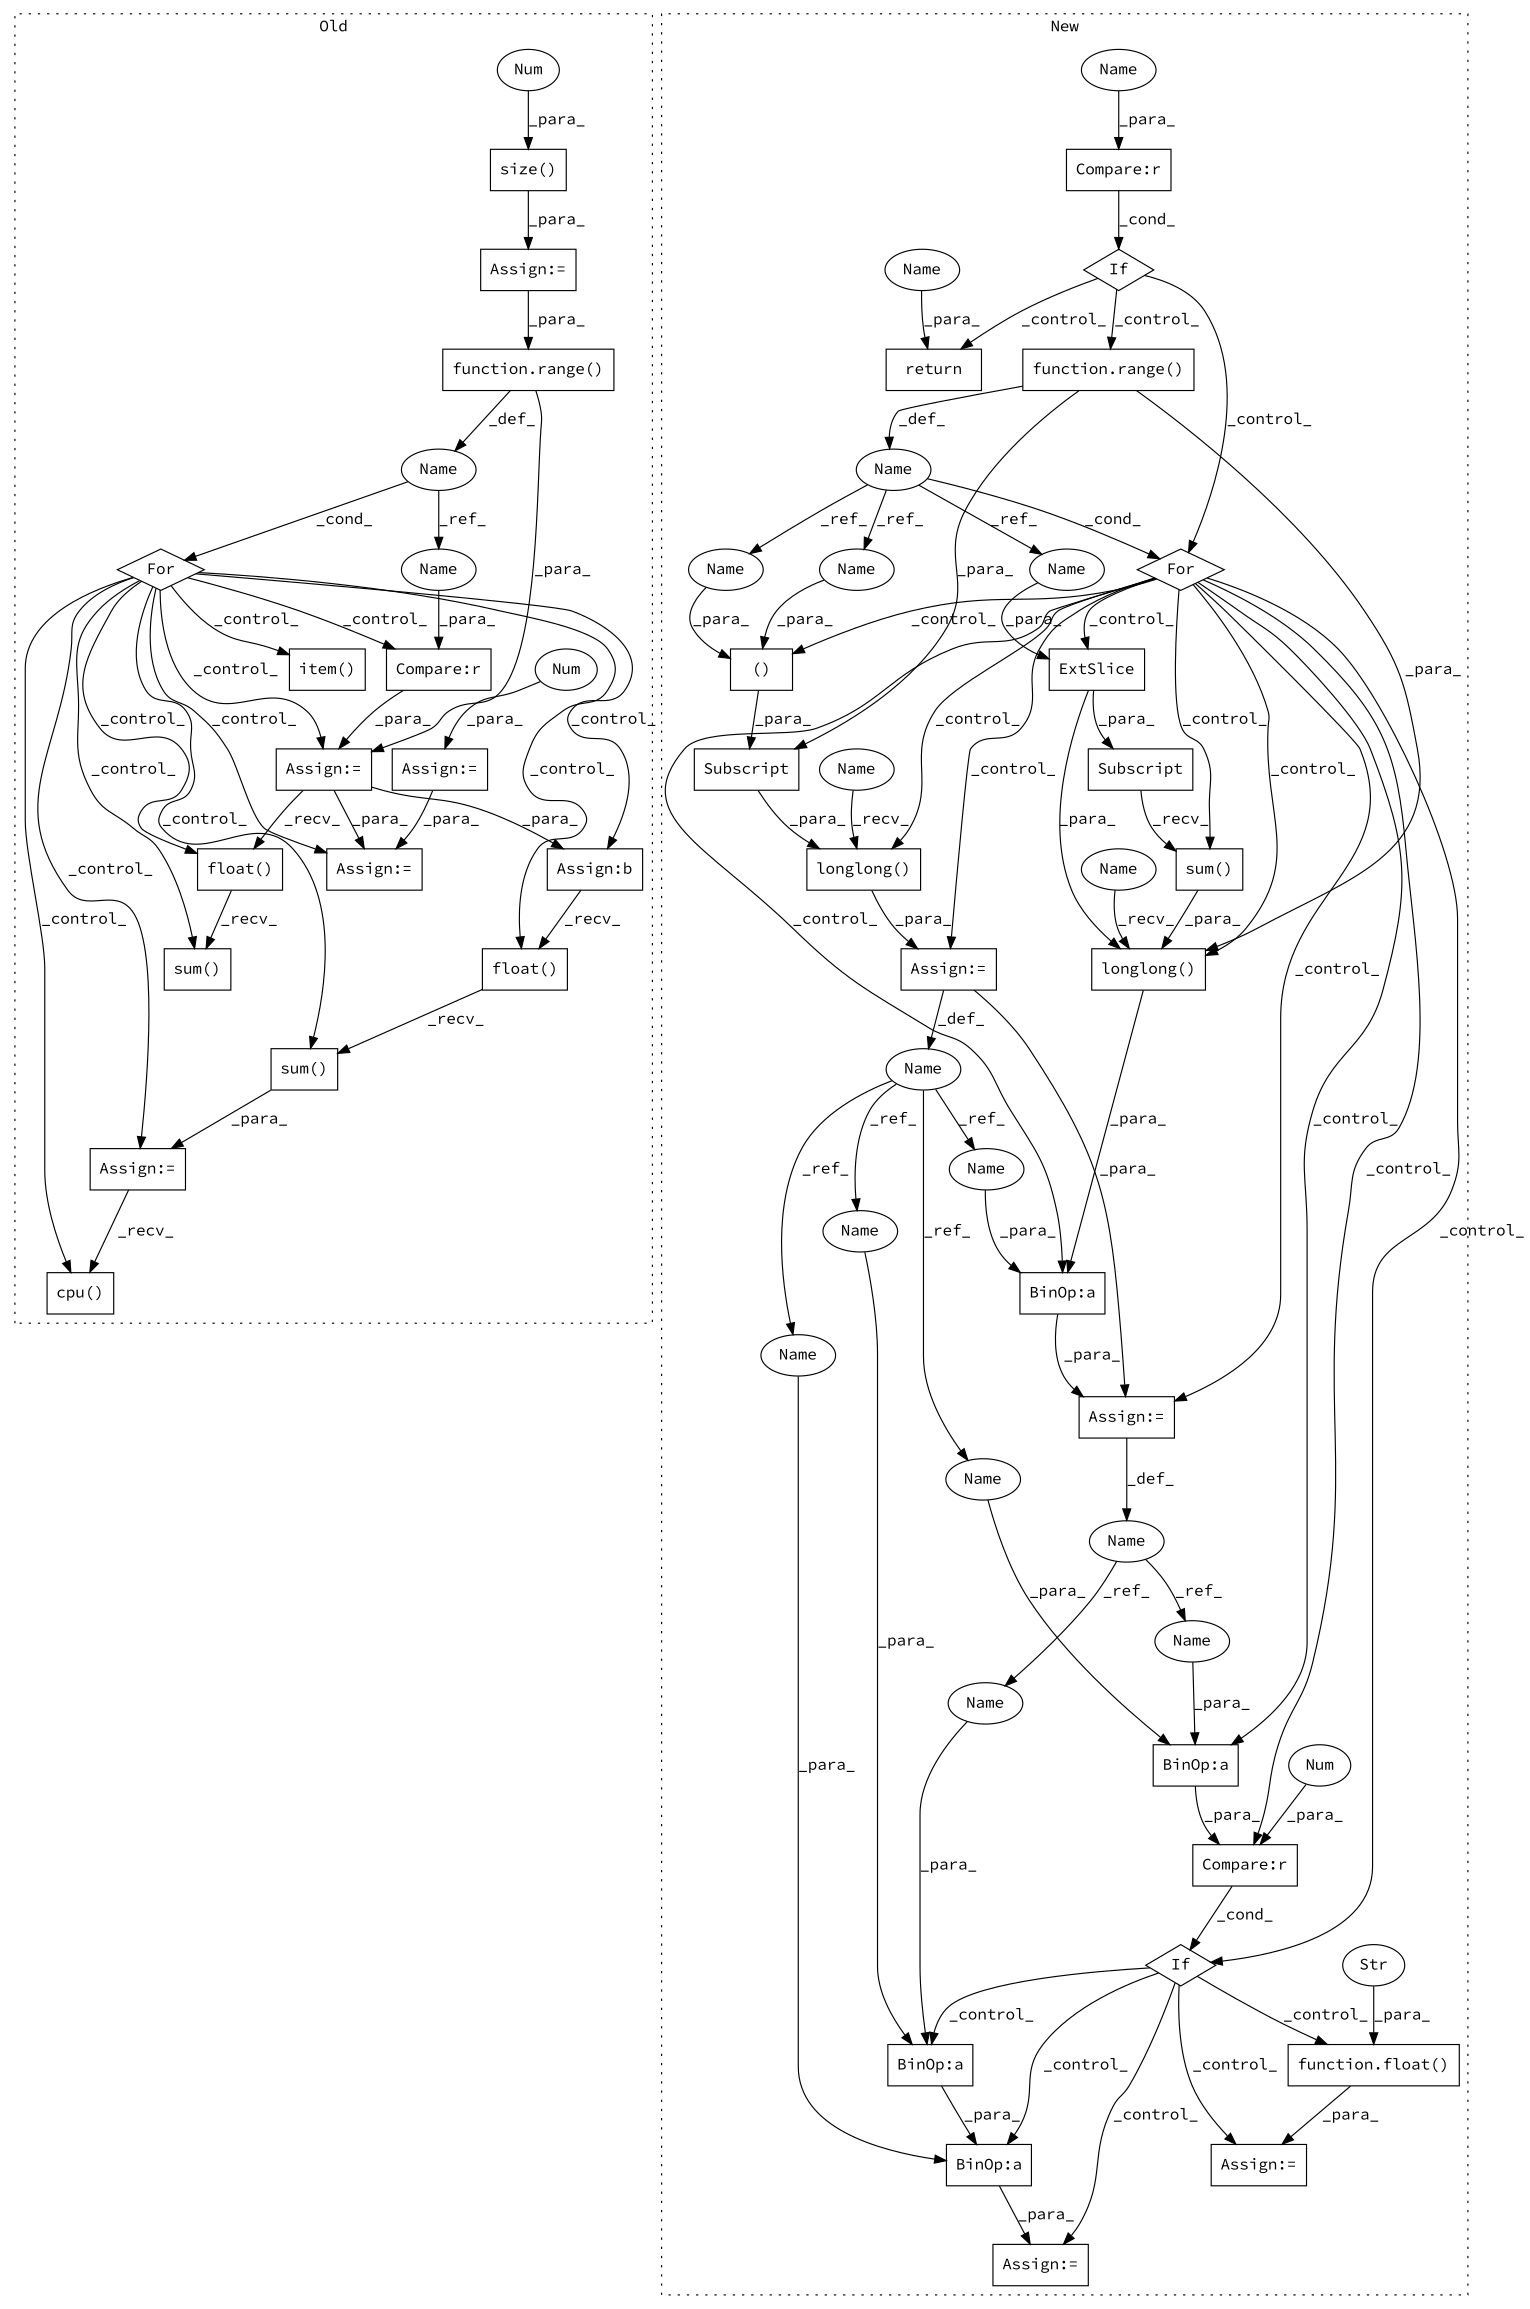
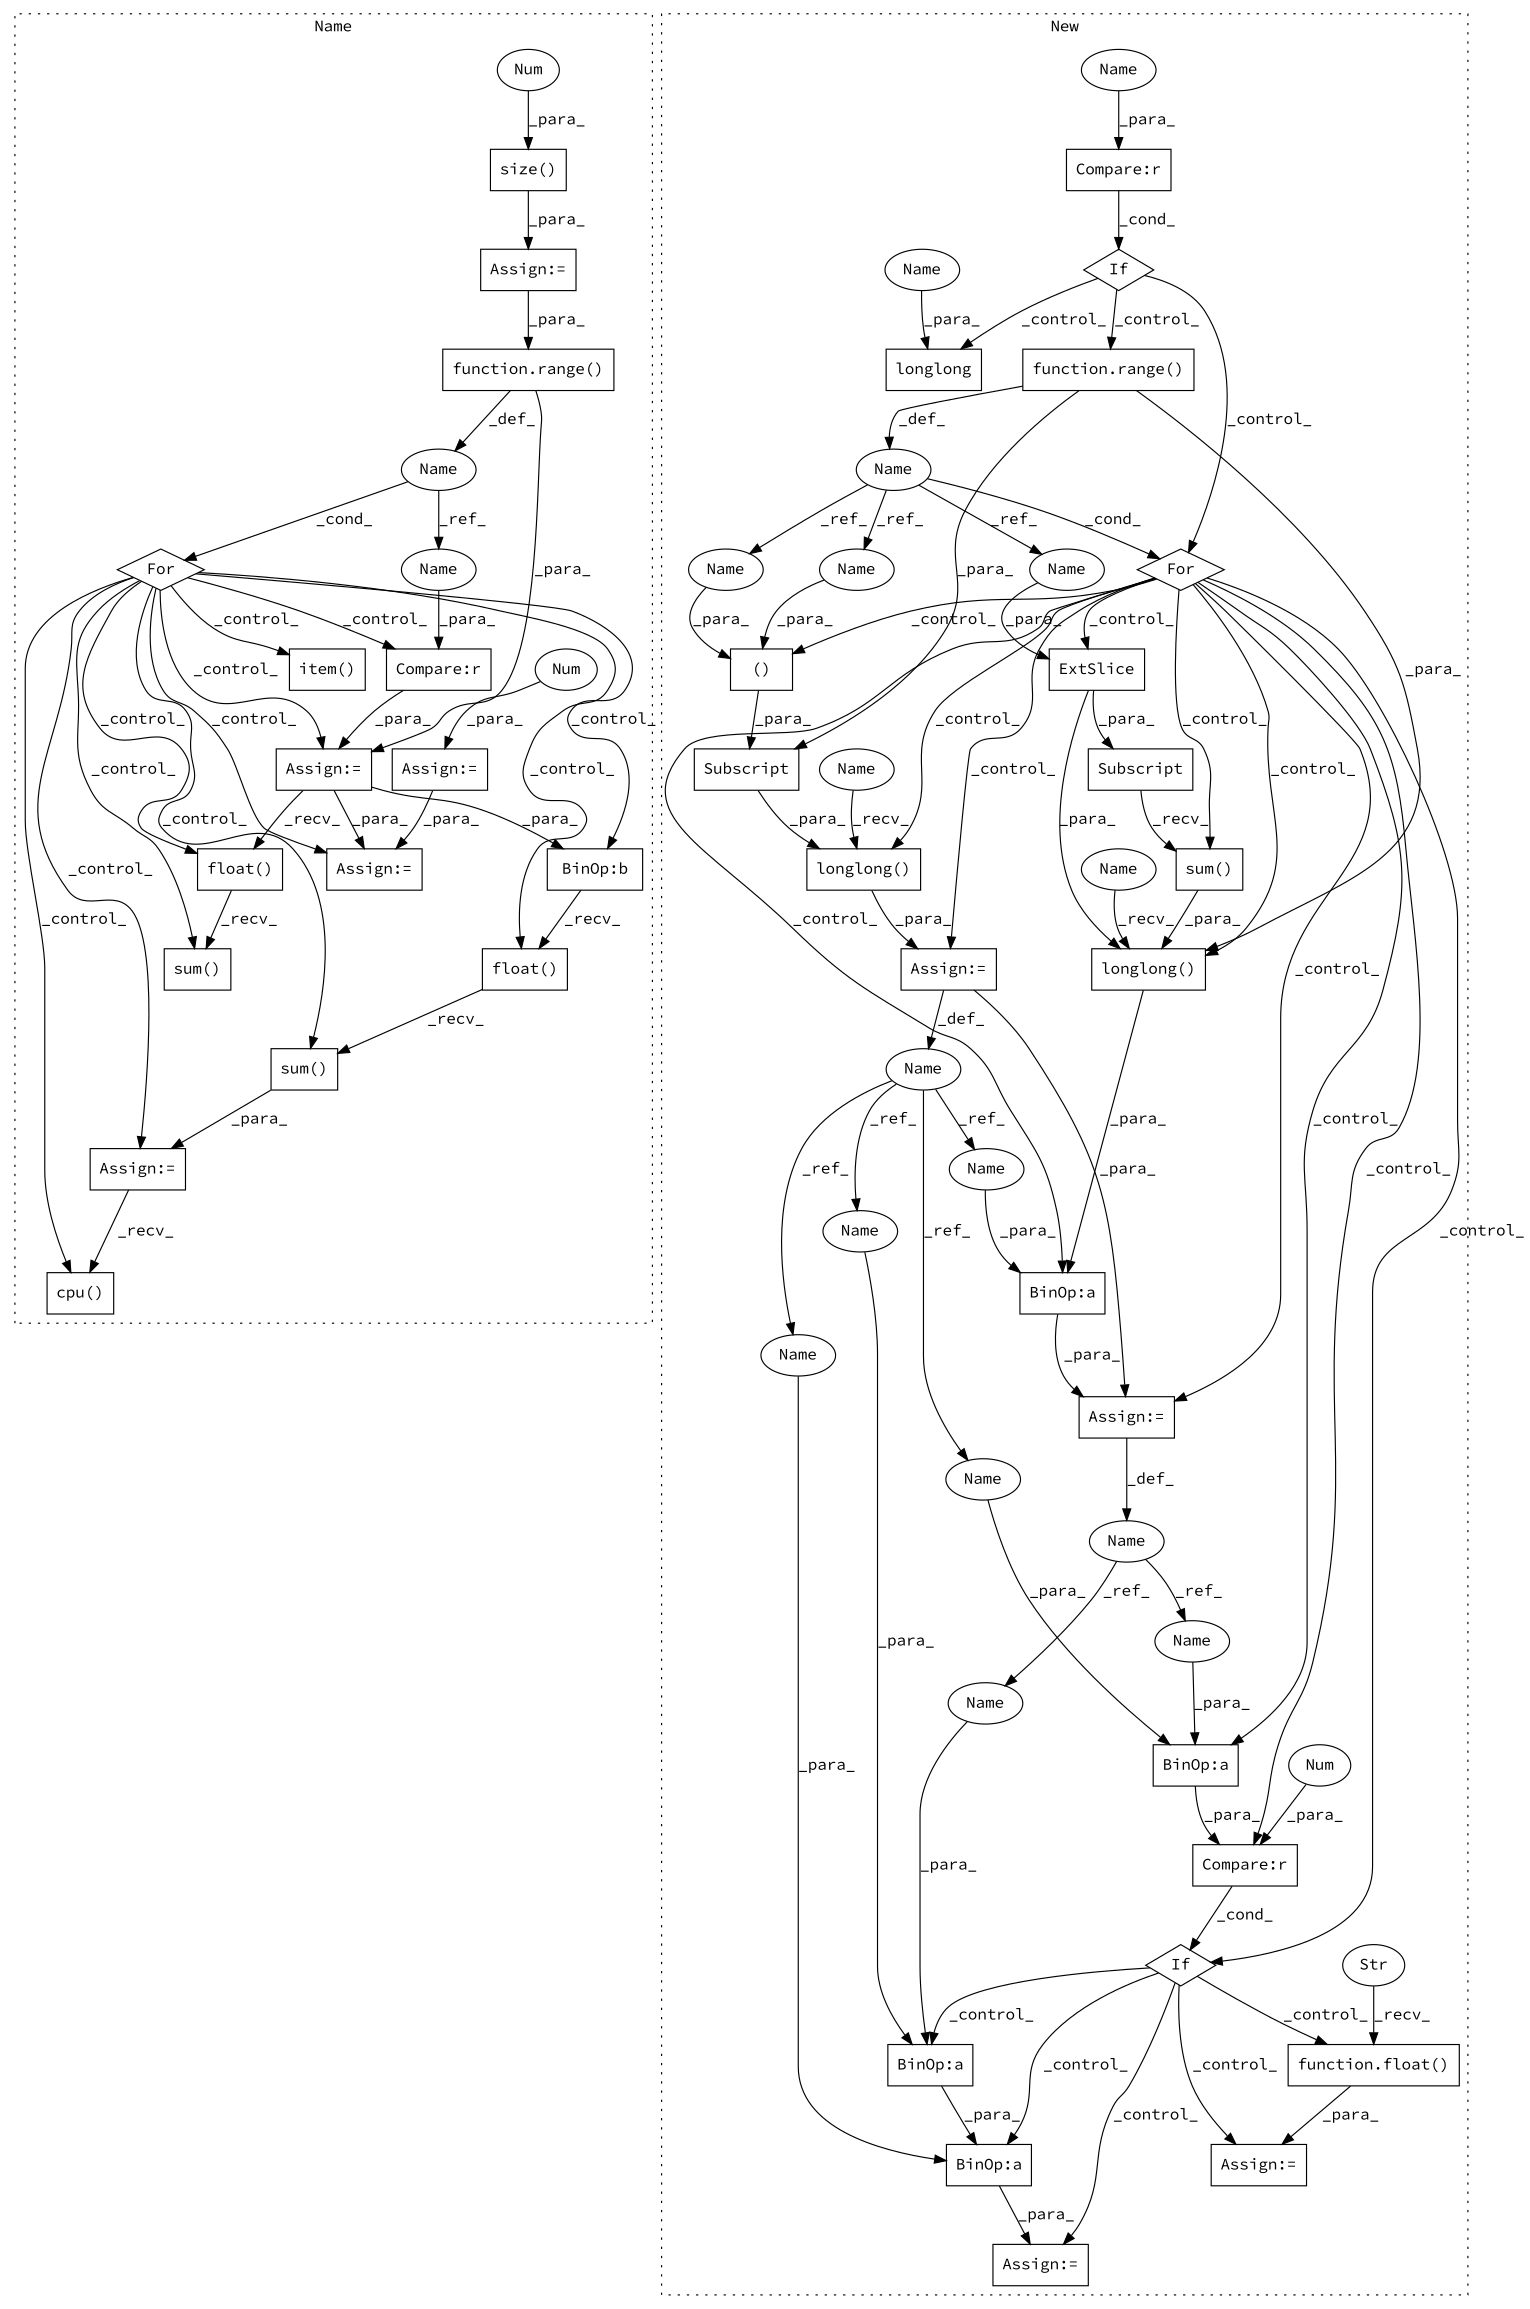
cluster "Old": label "Old" -> "Name"
node "return": label "return" -> "longlong"
node "Assign:b": label "Assign:b" -> "BinOp:b"
edge "Str" -> "function.float()": label "_para_" -> "_recv_"
